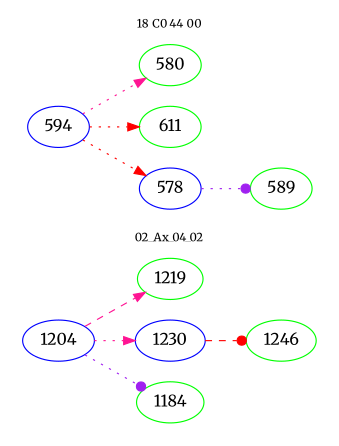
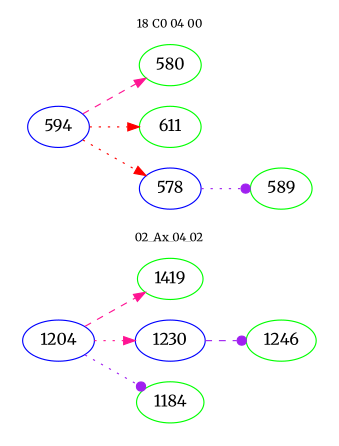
cluster "18_C0_44_00": label "18_C0_44_00" -> "18_C0_04_00"
edge "594" -> "580": style dotted -> dashed
node "1219": label "1219" -> "1419"
edge "1230" -> "1246": color red -> purple
